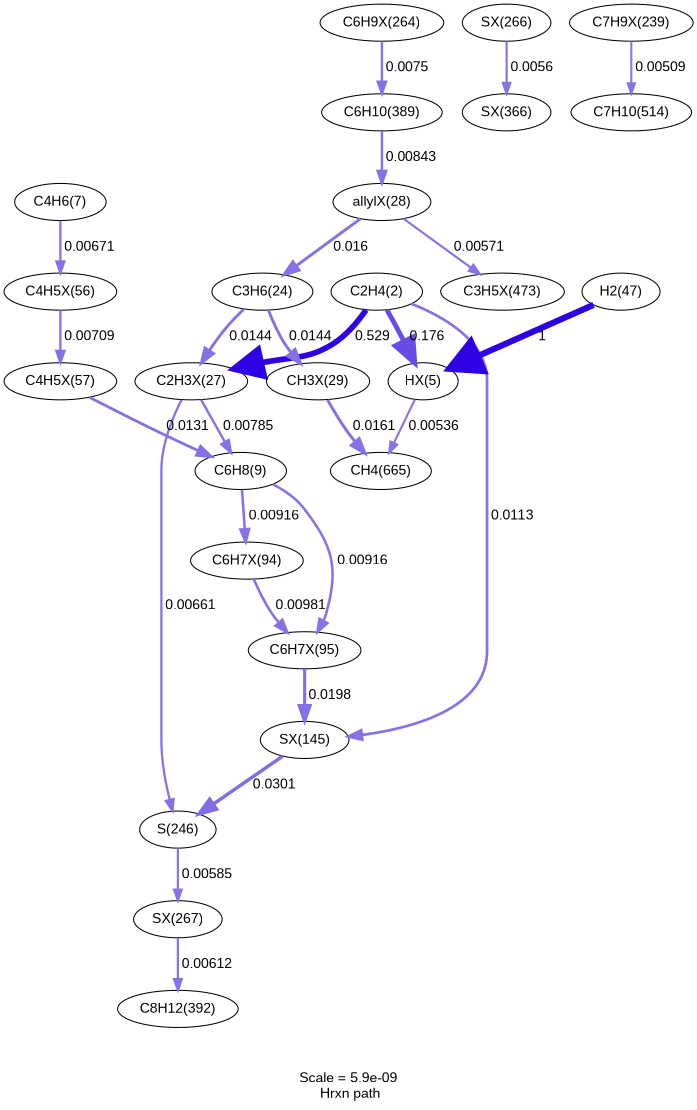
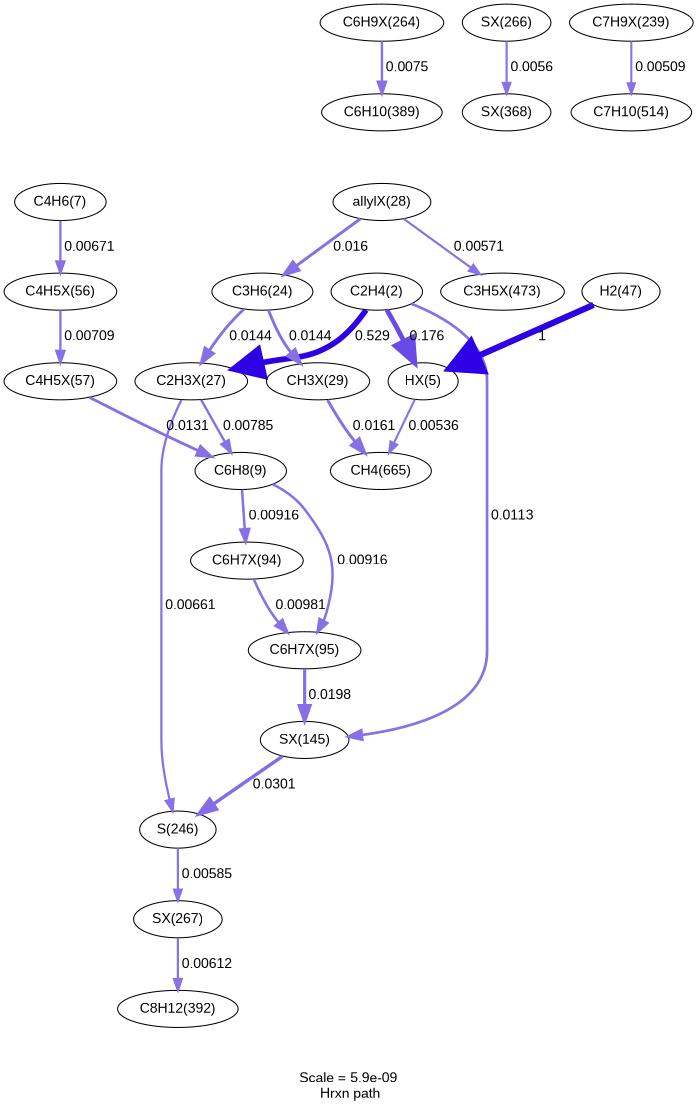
node "SX(366)": label "SX(366)" -> "SX(368)"
edge "C6H10(389)" -> "allylX(28)": removed, label "0.00843"
